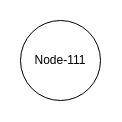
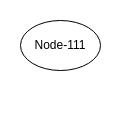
node "Node-111": size 80x80 -> 80x50
